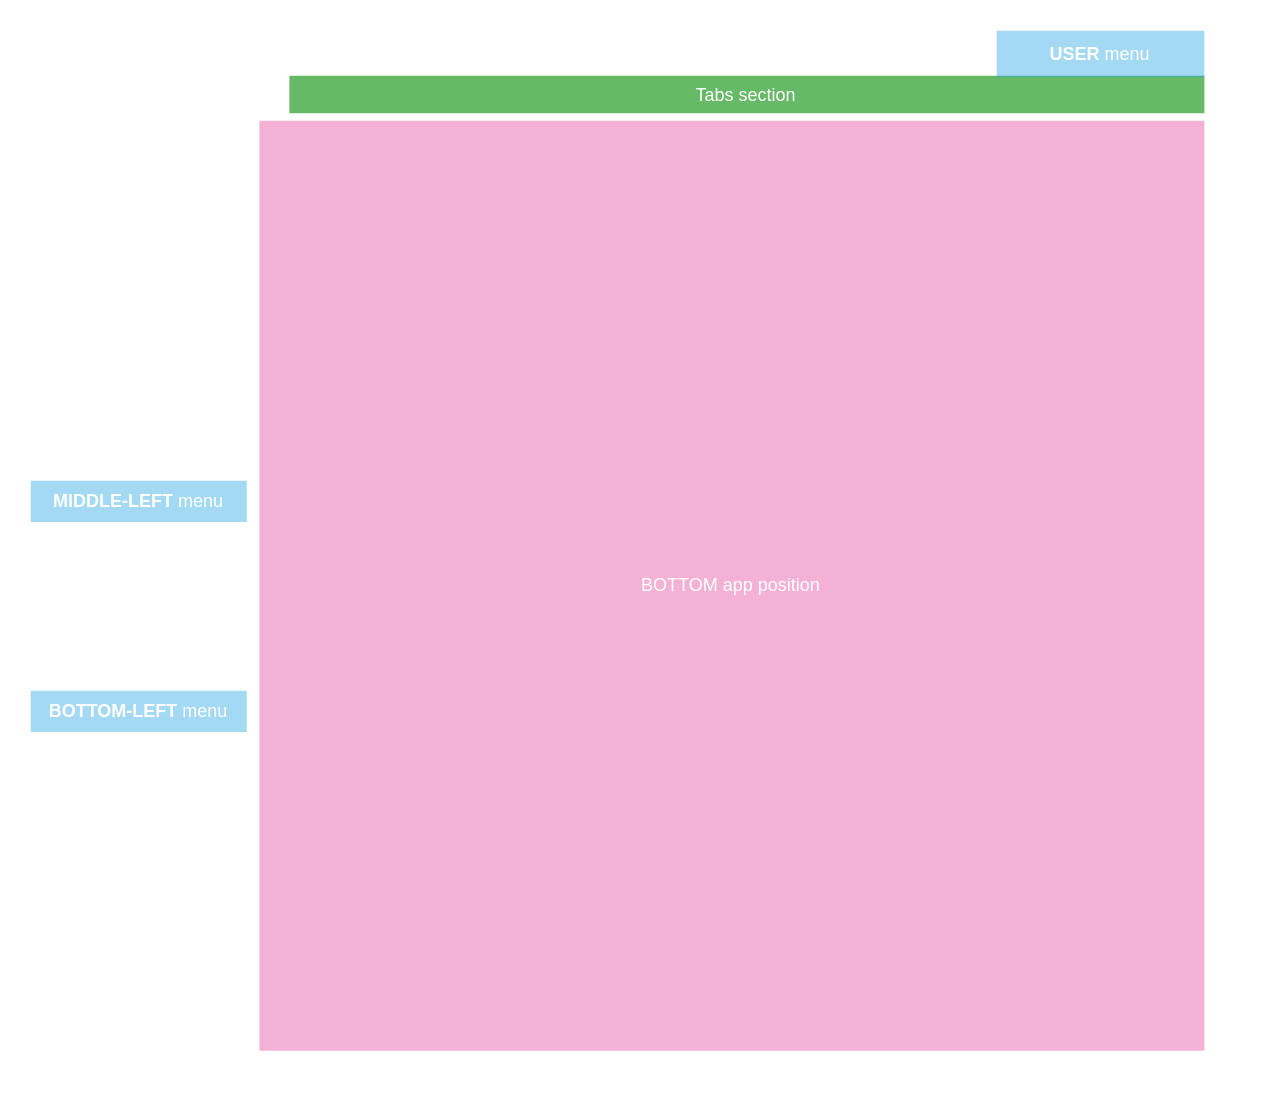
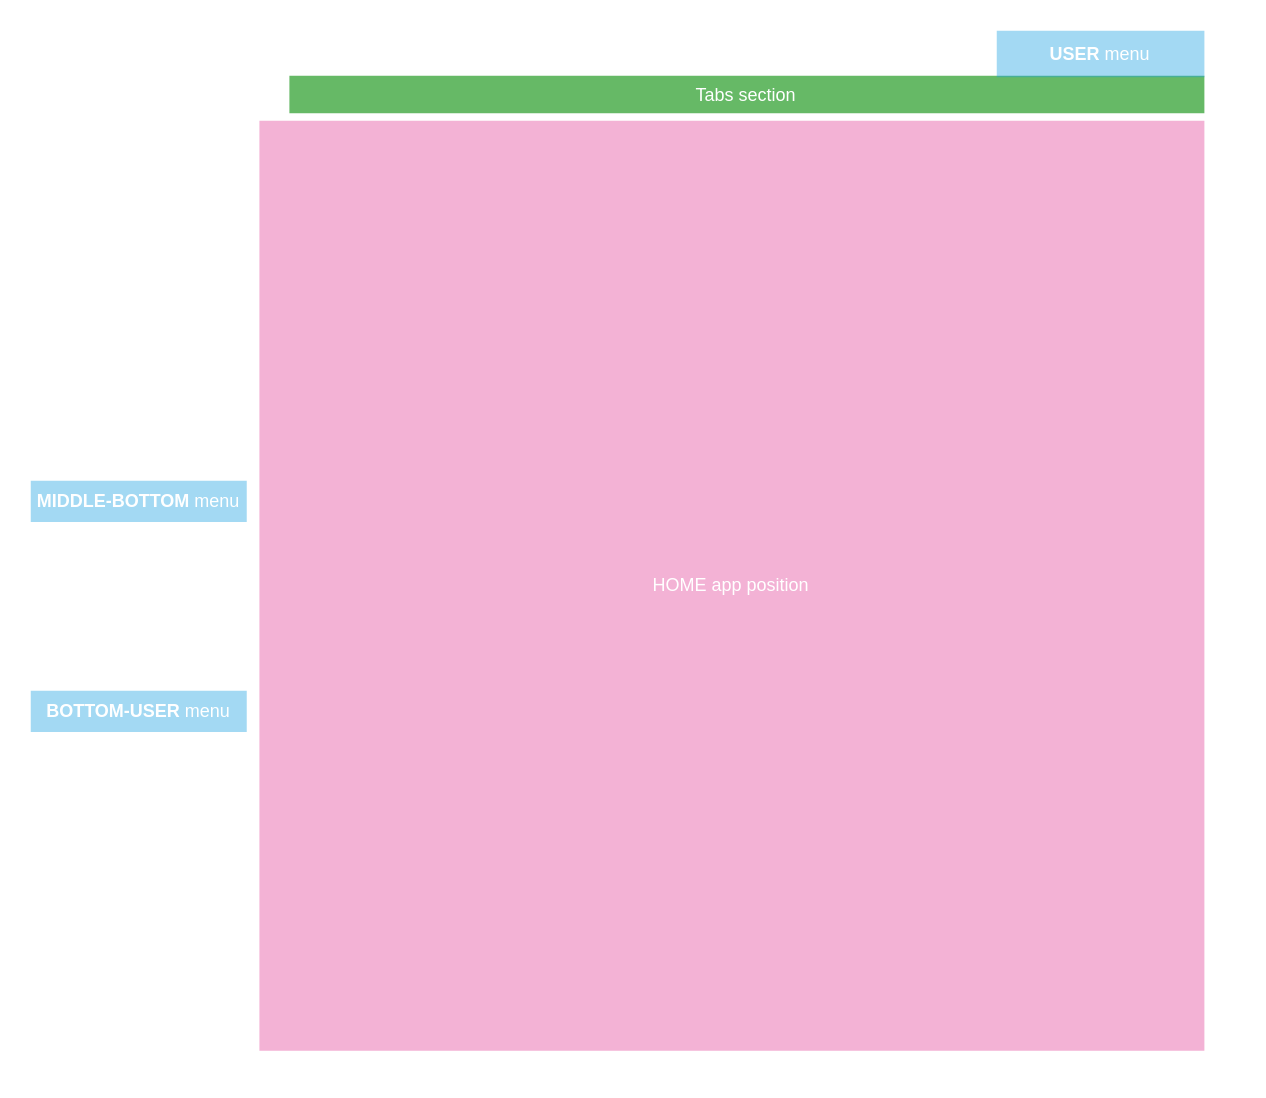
node "MIDDLE-LEFT menu": label "MIDDLE-LEFT menu" -> "MIDDLE-BOTTOM menu"
node "BOTTOM app position": label "BOTTOM app position" -> "HOME app position"
node "BOTTOM-LEFT menu": label "BOTTOM-LEFT menu" -> "BOTTOM-USER menu"
